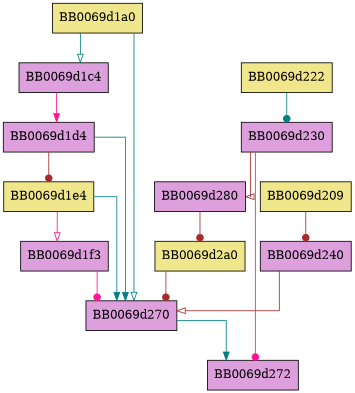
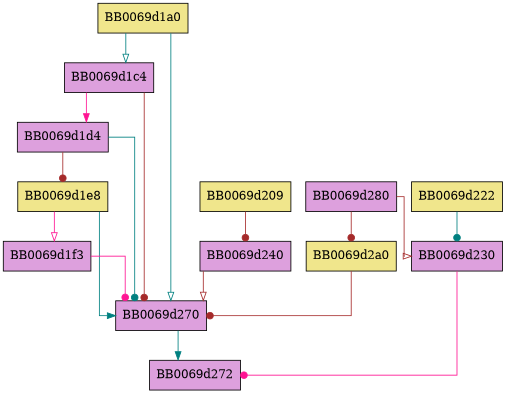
edge "BB0069d230" -> "BB0069d280": reversed
edge "BB0069d1c4" -> "BB0069d270": added
node "BB0069d1e4": label "BB0069d1e4" -> "BB0069d1e8"
edge "BB0069d1d4" -> "BB0069d270": arrowhead normal -> dot
